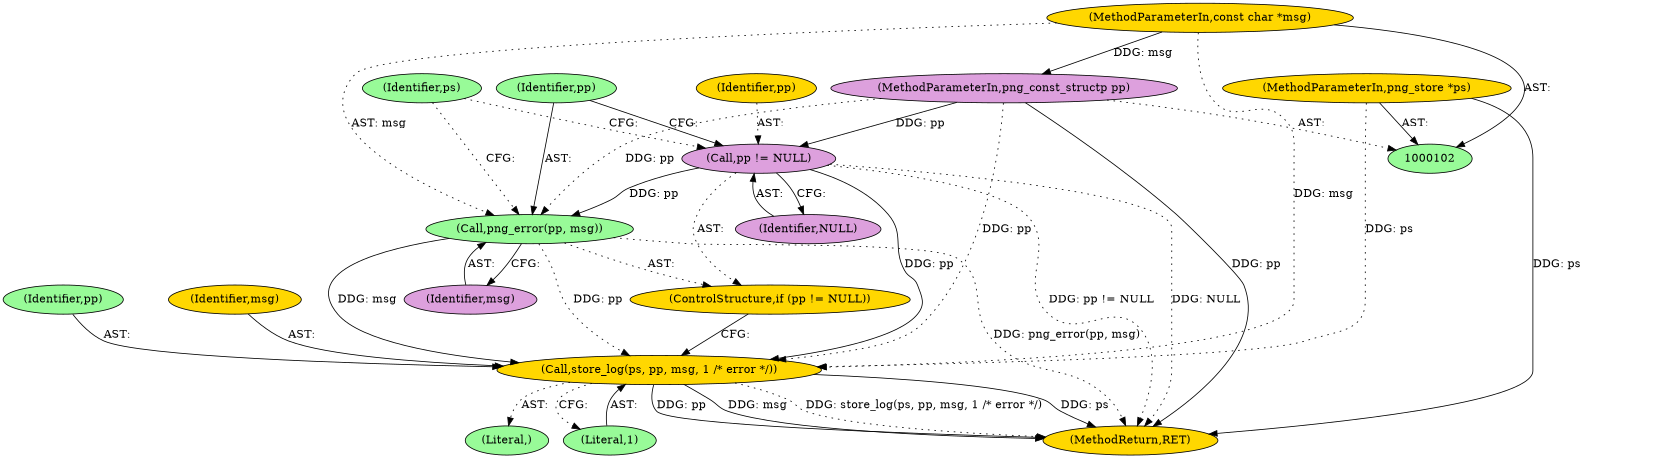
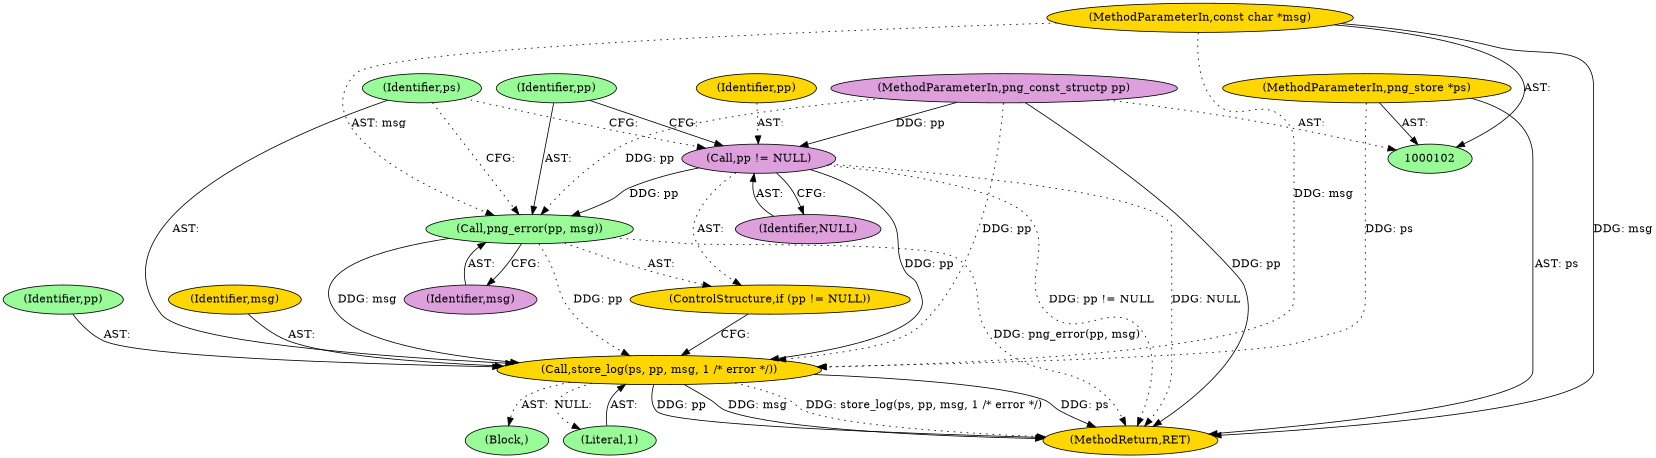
edge "(MethodParameterIn,const char *msg)" -> "(MethodParameterIn,png_const_structp pp)": now "(MethodParameterIn,const char *msg)" -> "(MethodReturn,RET)"
edge "(MethodParameterIn,png_store *ps)" -> "(MethodReturn,RET)": label "DDG: ps" -> "AST: ps"
edge "(Identifier,ps)" -> "(Call,store_log(ps, pp, msg, 1 /* error */))": added, label "AST:"
edge "(Call,store_log(ps, pp, msg, 1 /* error */))" -> "(Literal,1)": label "CFG: " -> "NULL: "
node "(Literal,)": label "(Literal,)" -> "(Block,)"
